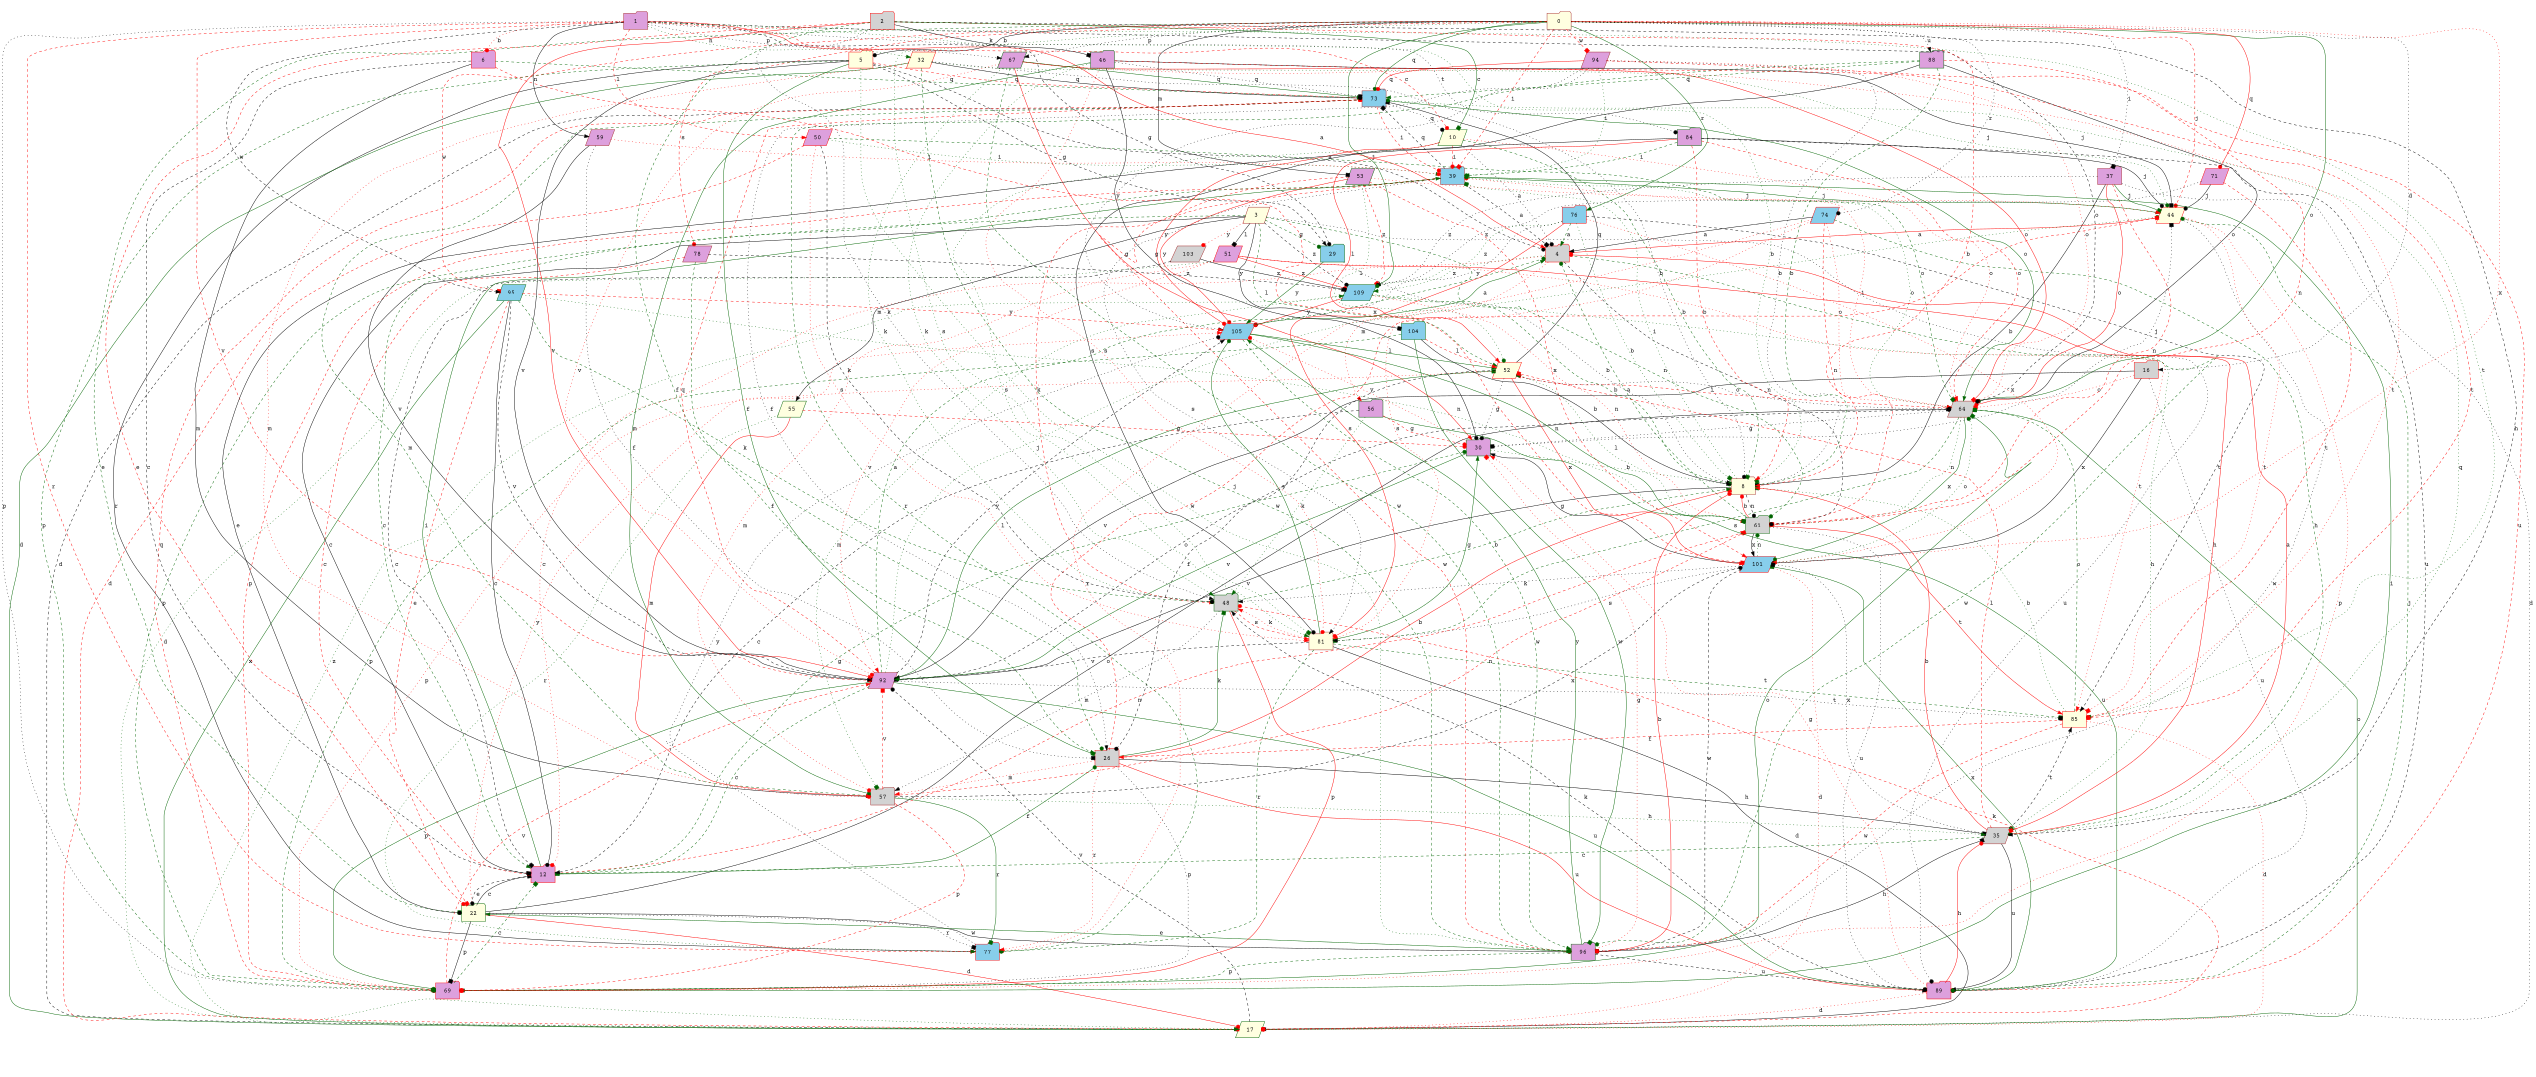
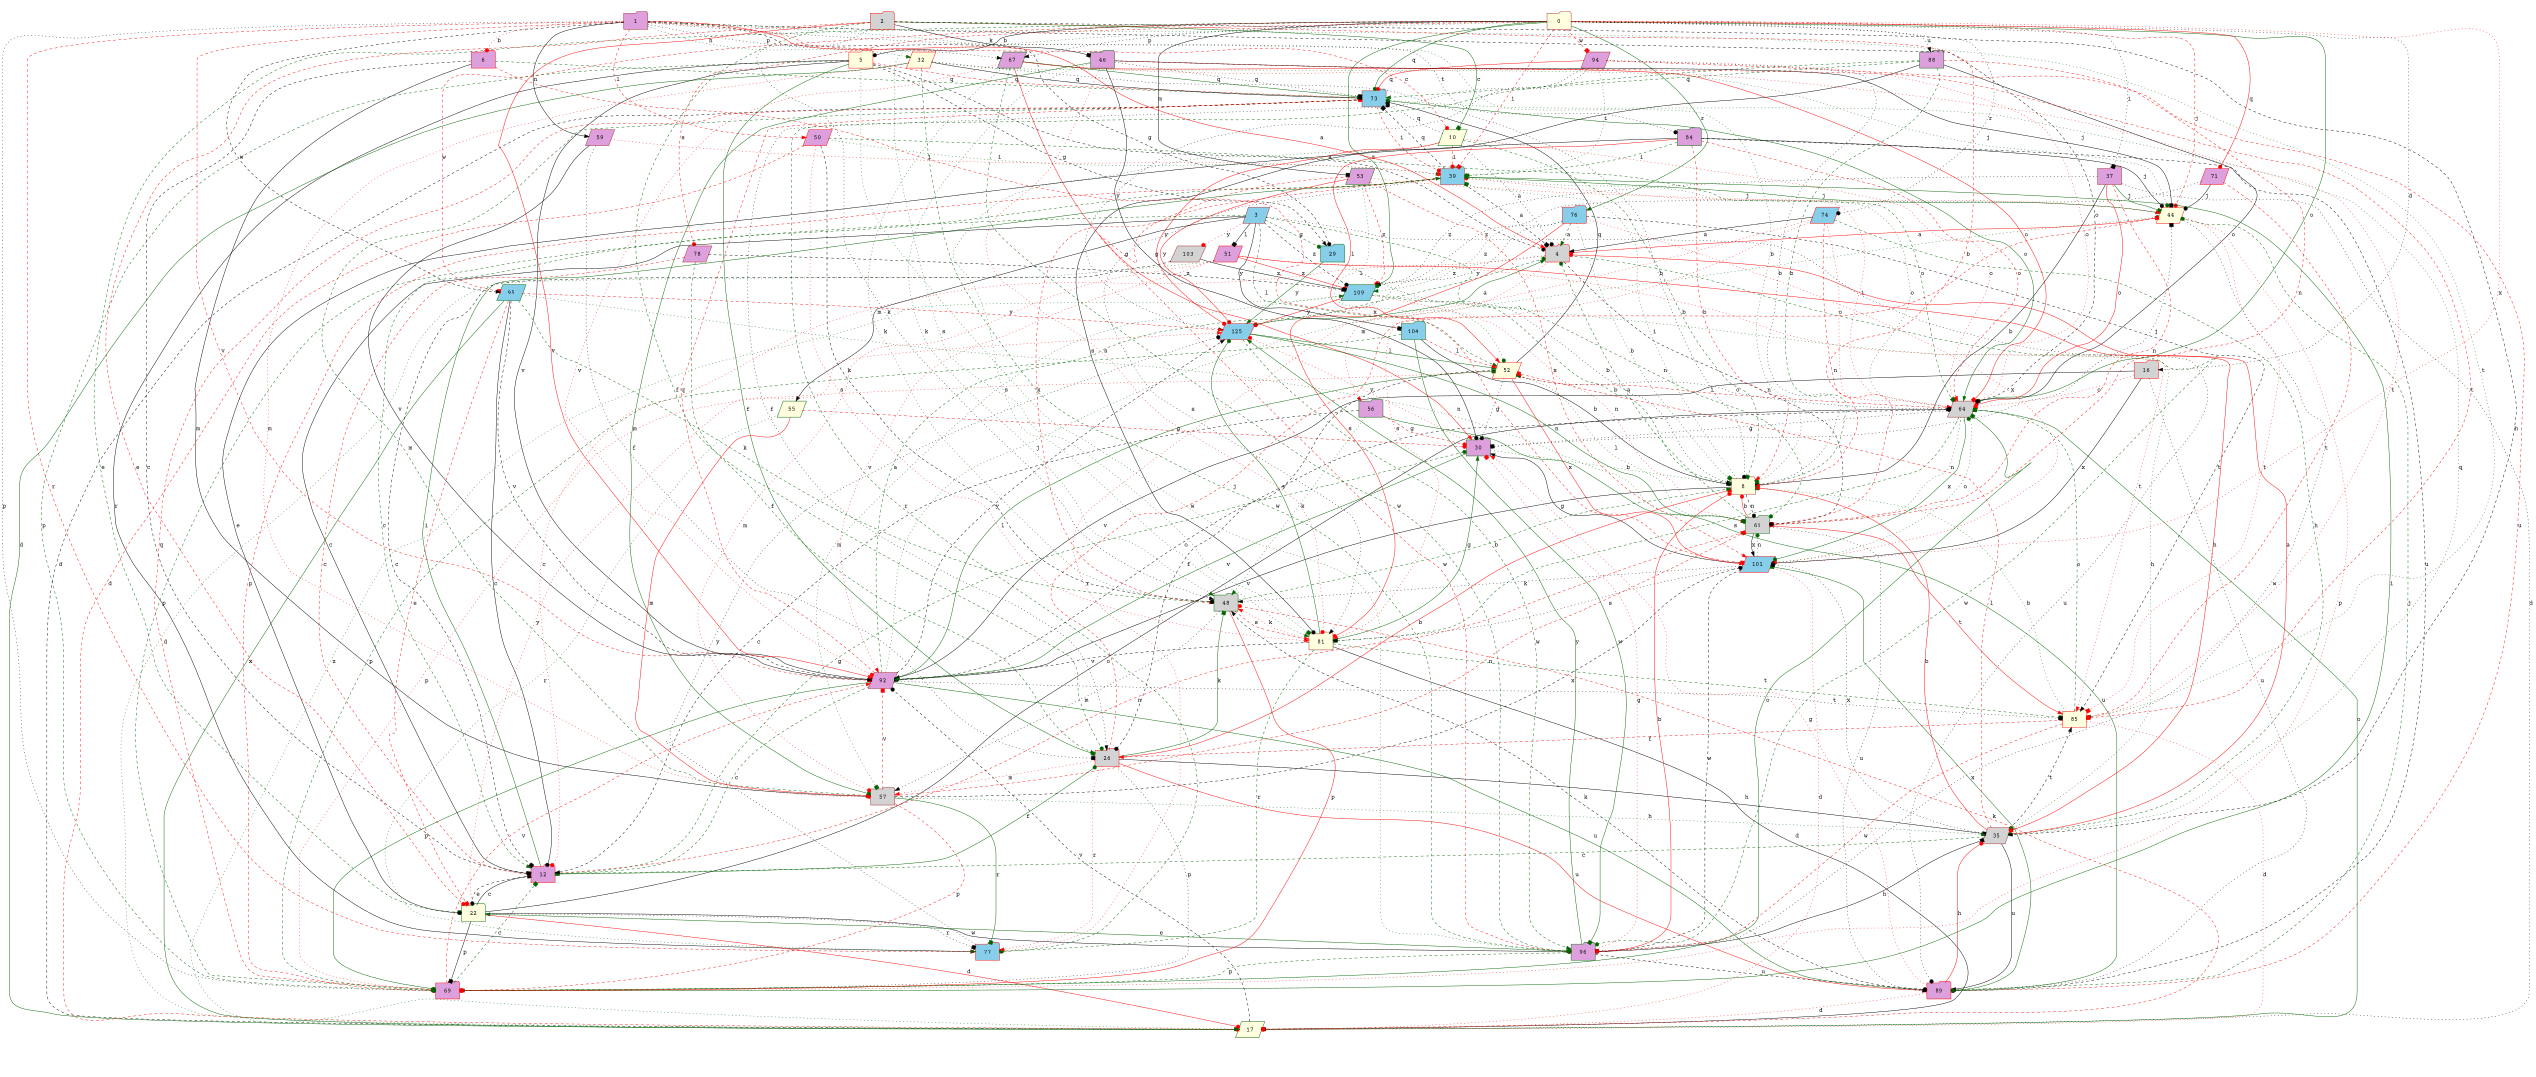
edge "73" -> "10": reversed
edge "0" -> "109": label "j" -> "z"
node "3": fillcolor lightyellow -> skyblue
node "105": label "105" -> "125"
